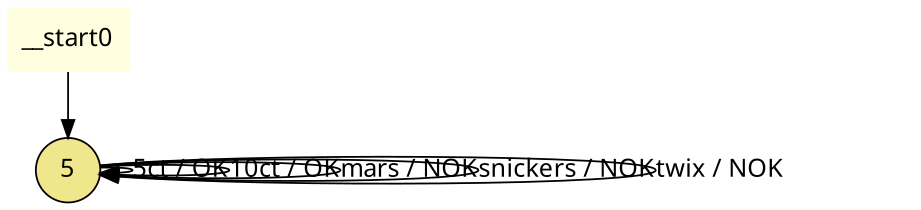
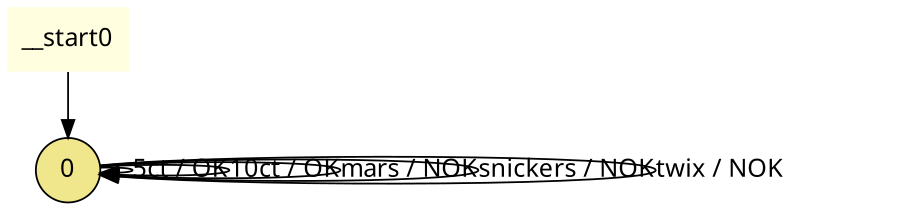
node "5": label "5" -> "0"
